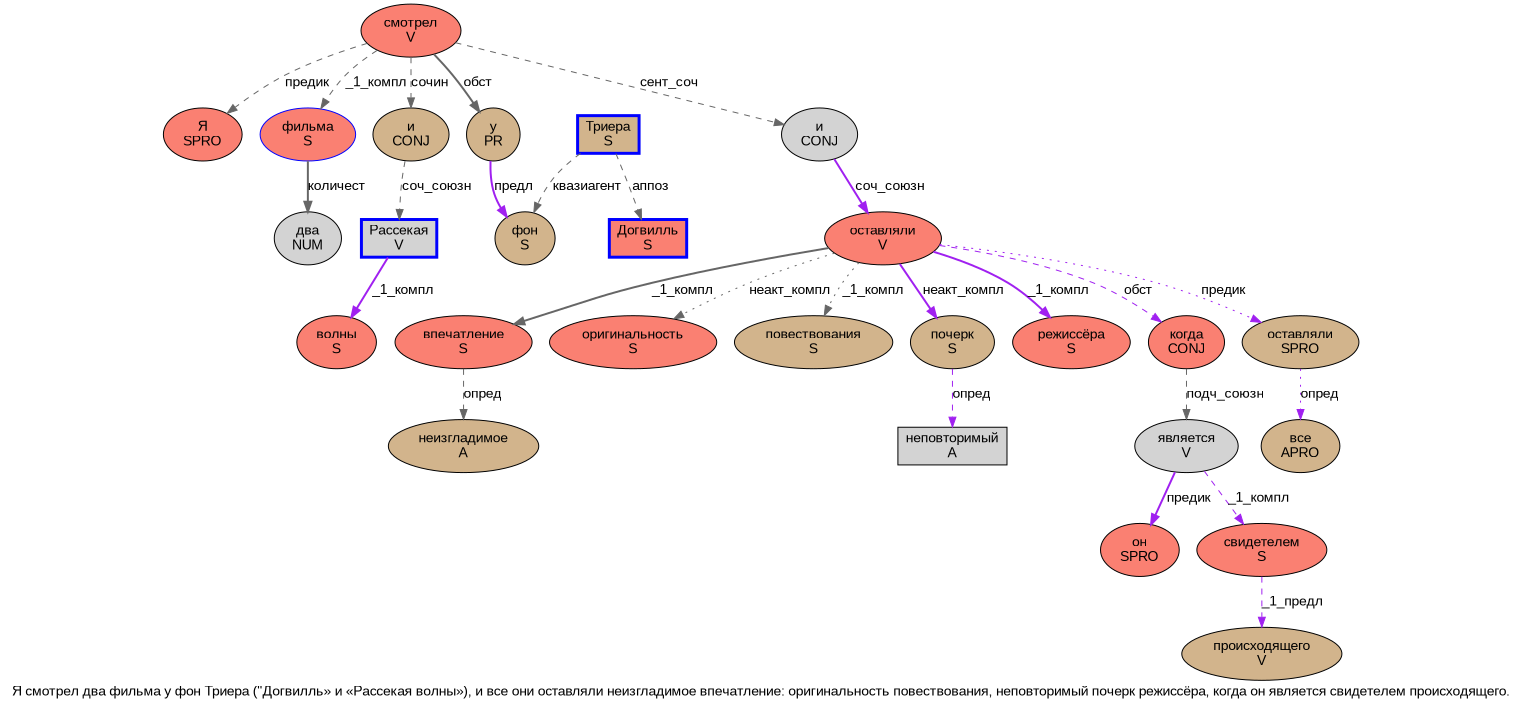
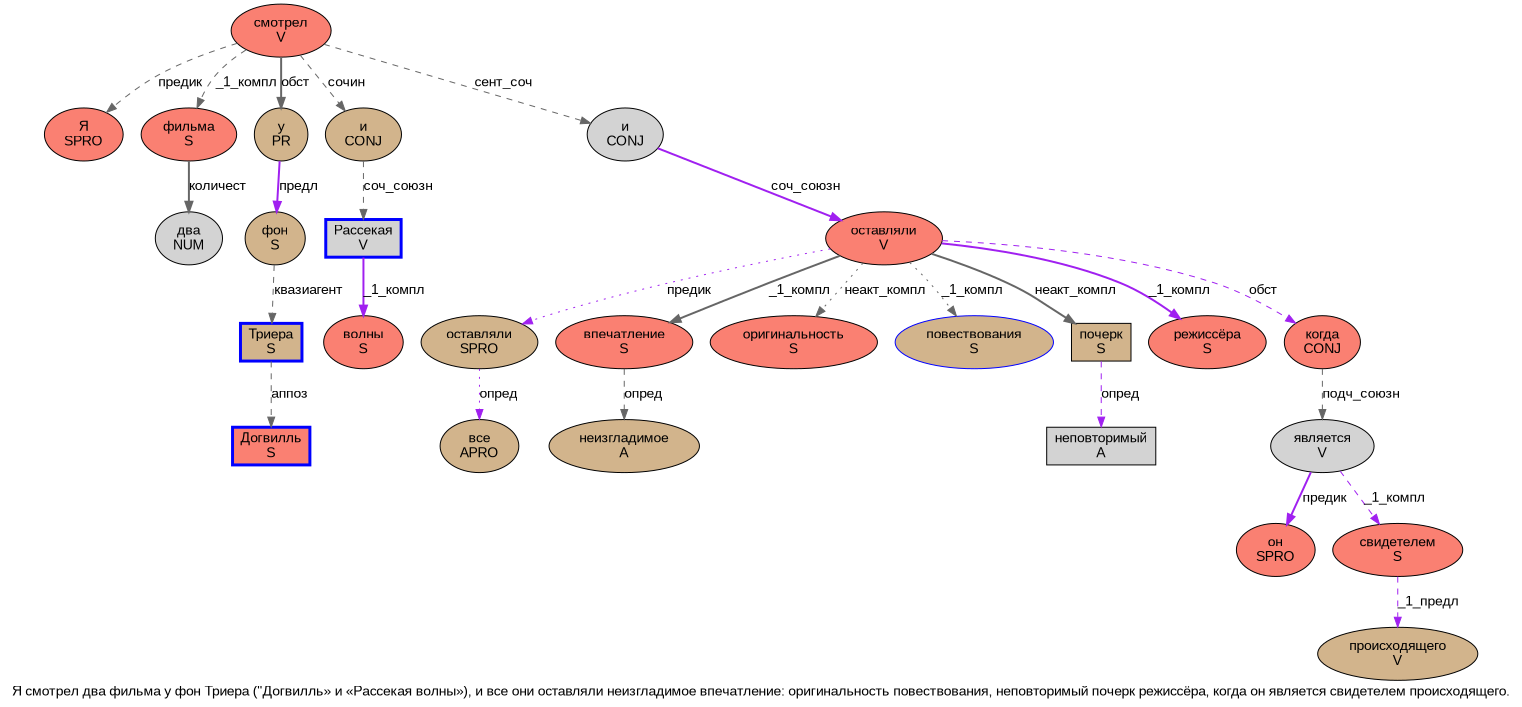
node "фильма S": color blue -> black
edge "Триера S" -> "фон S": reversed
edge "оставляли V" -> "почерк S": color purple -> gray40
node "повествования S": color black -> blue
node "почерк S": shape ellipse -> box
